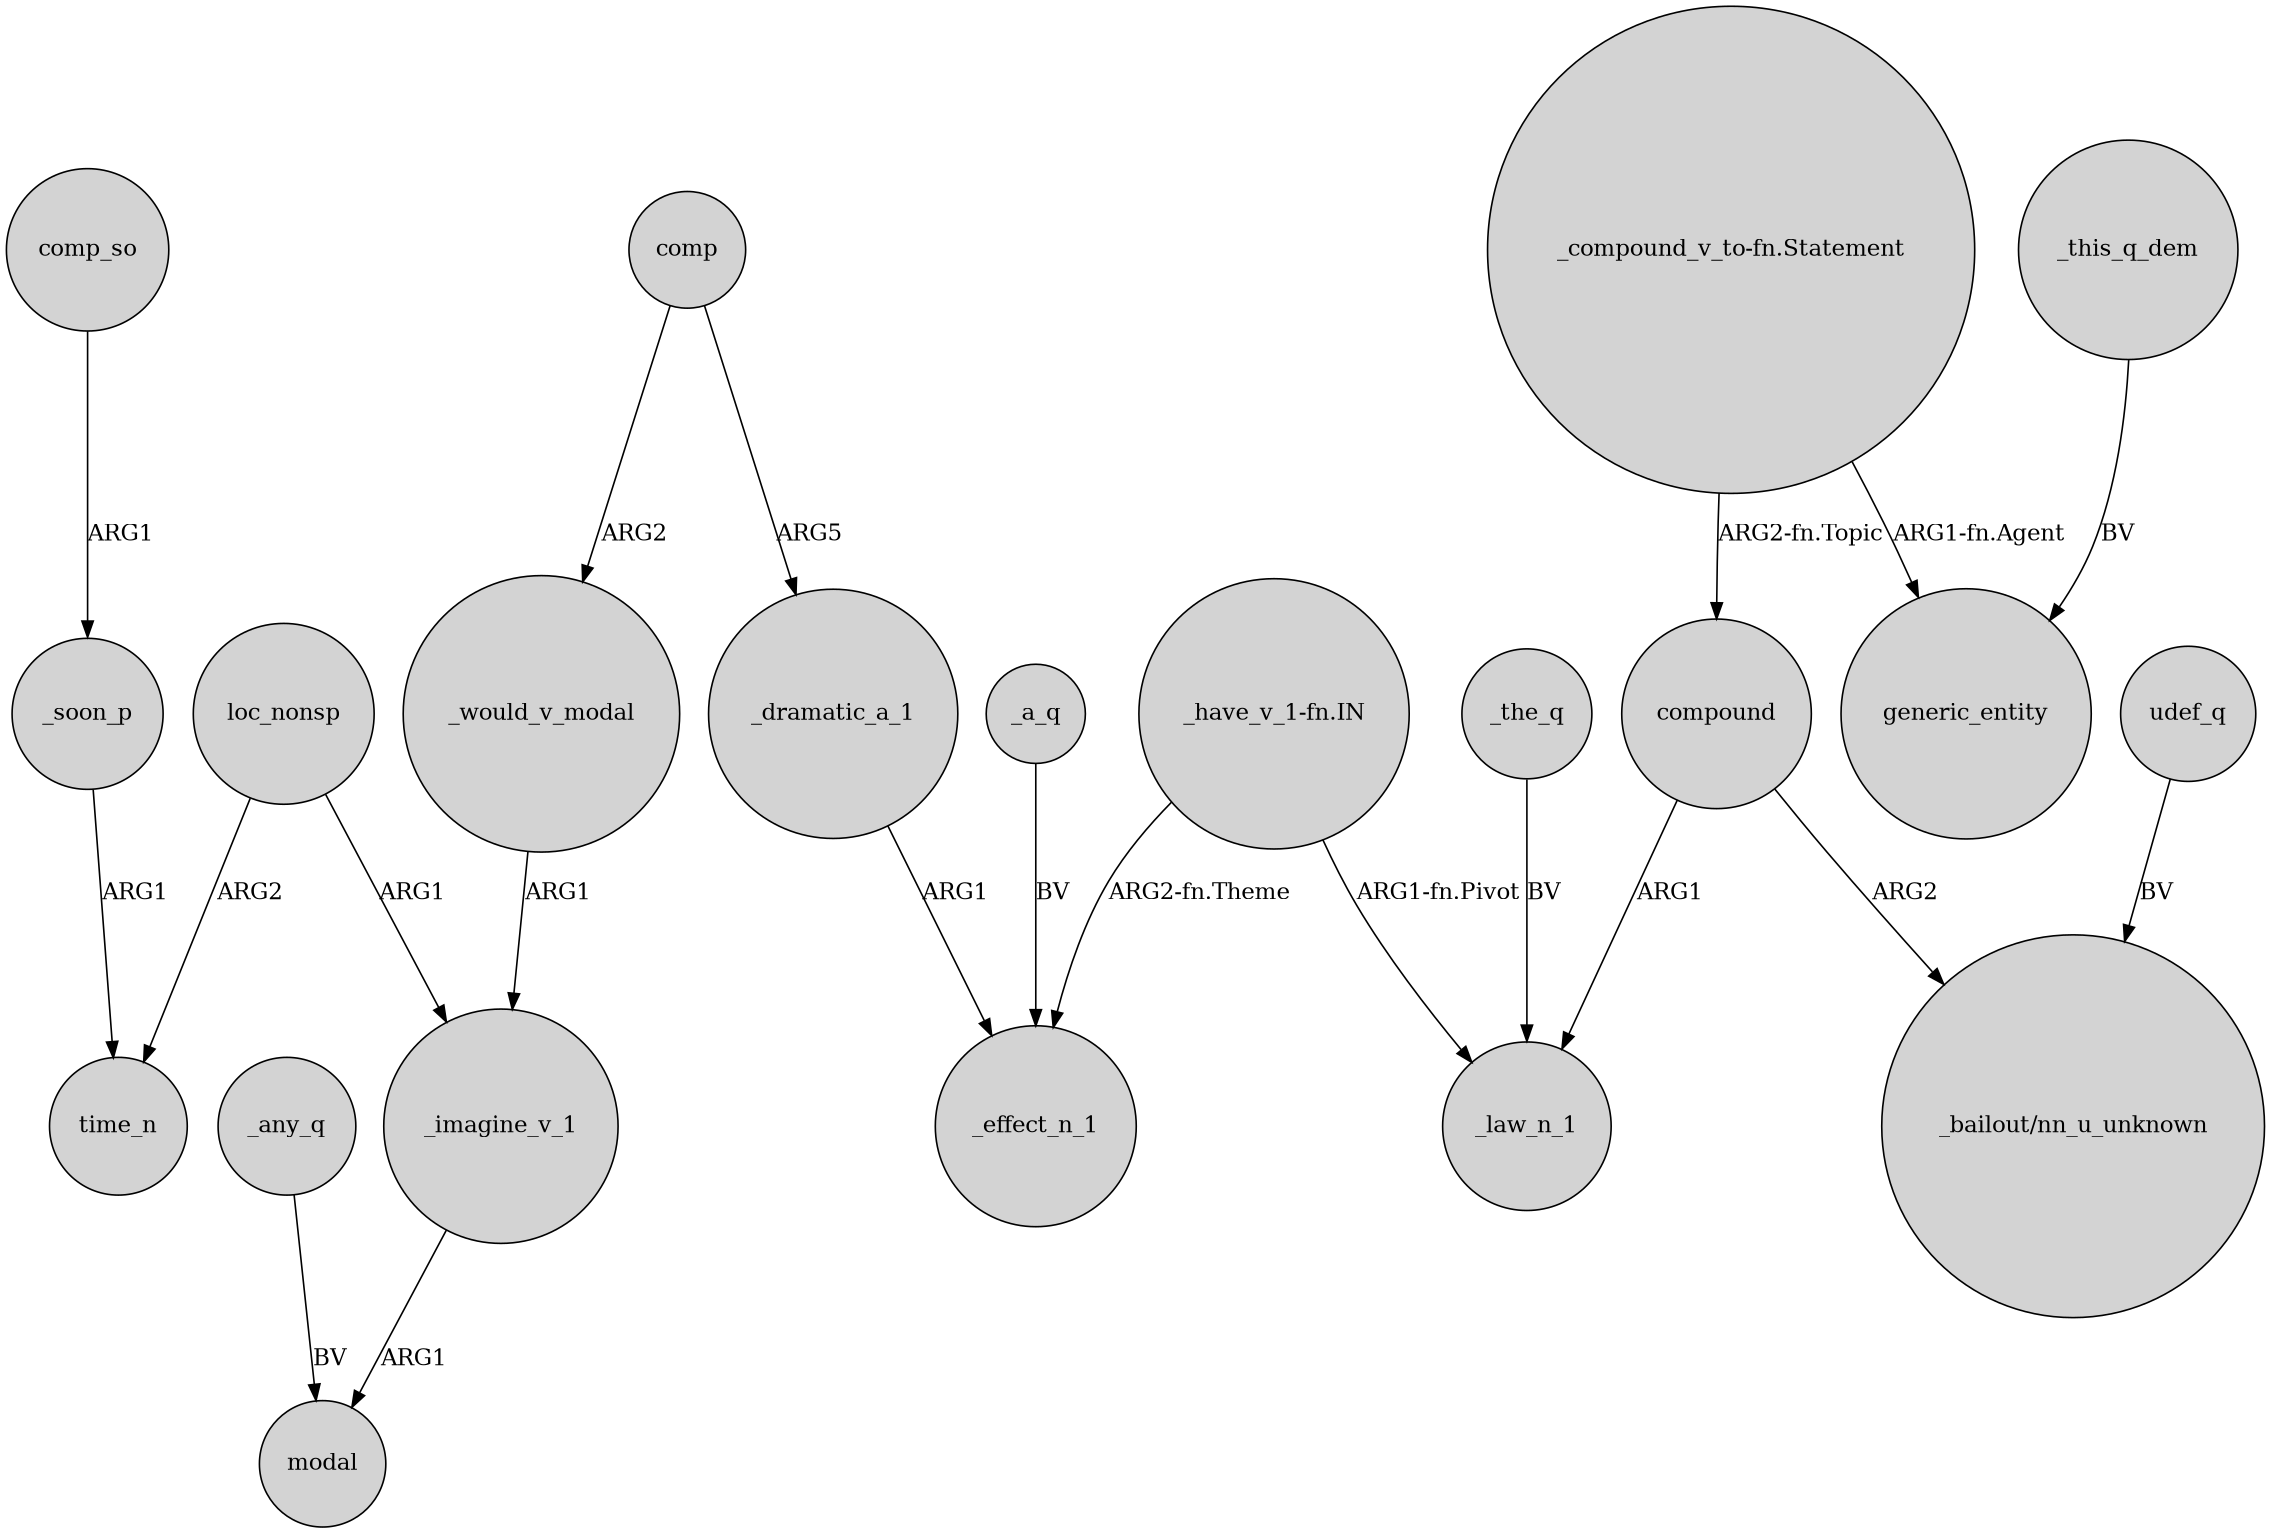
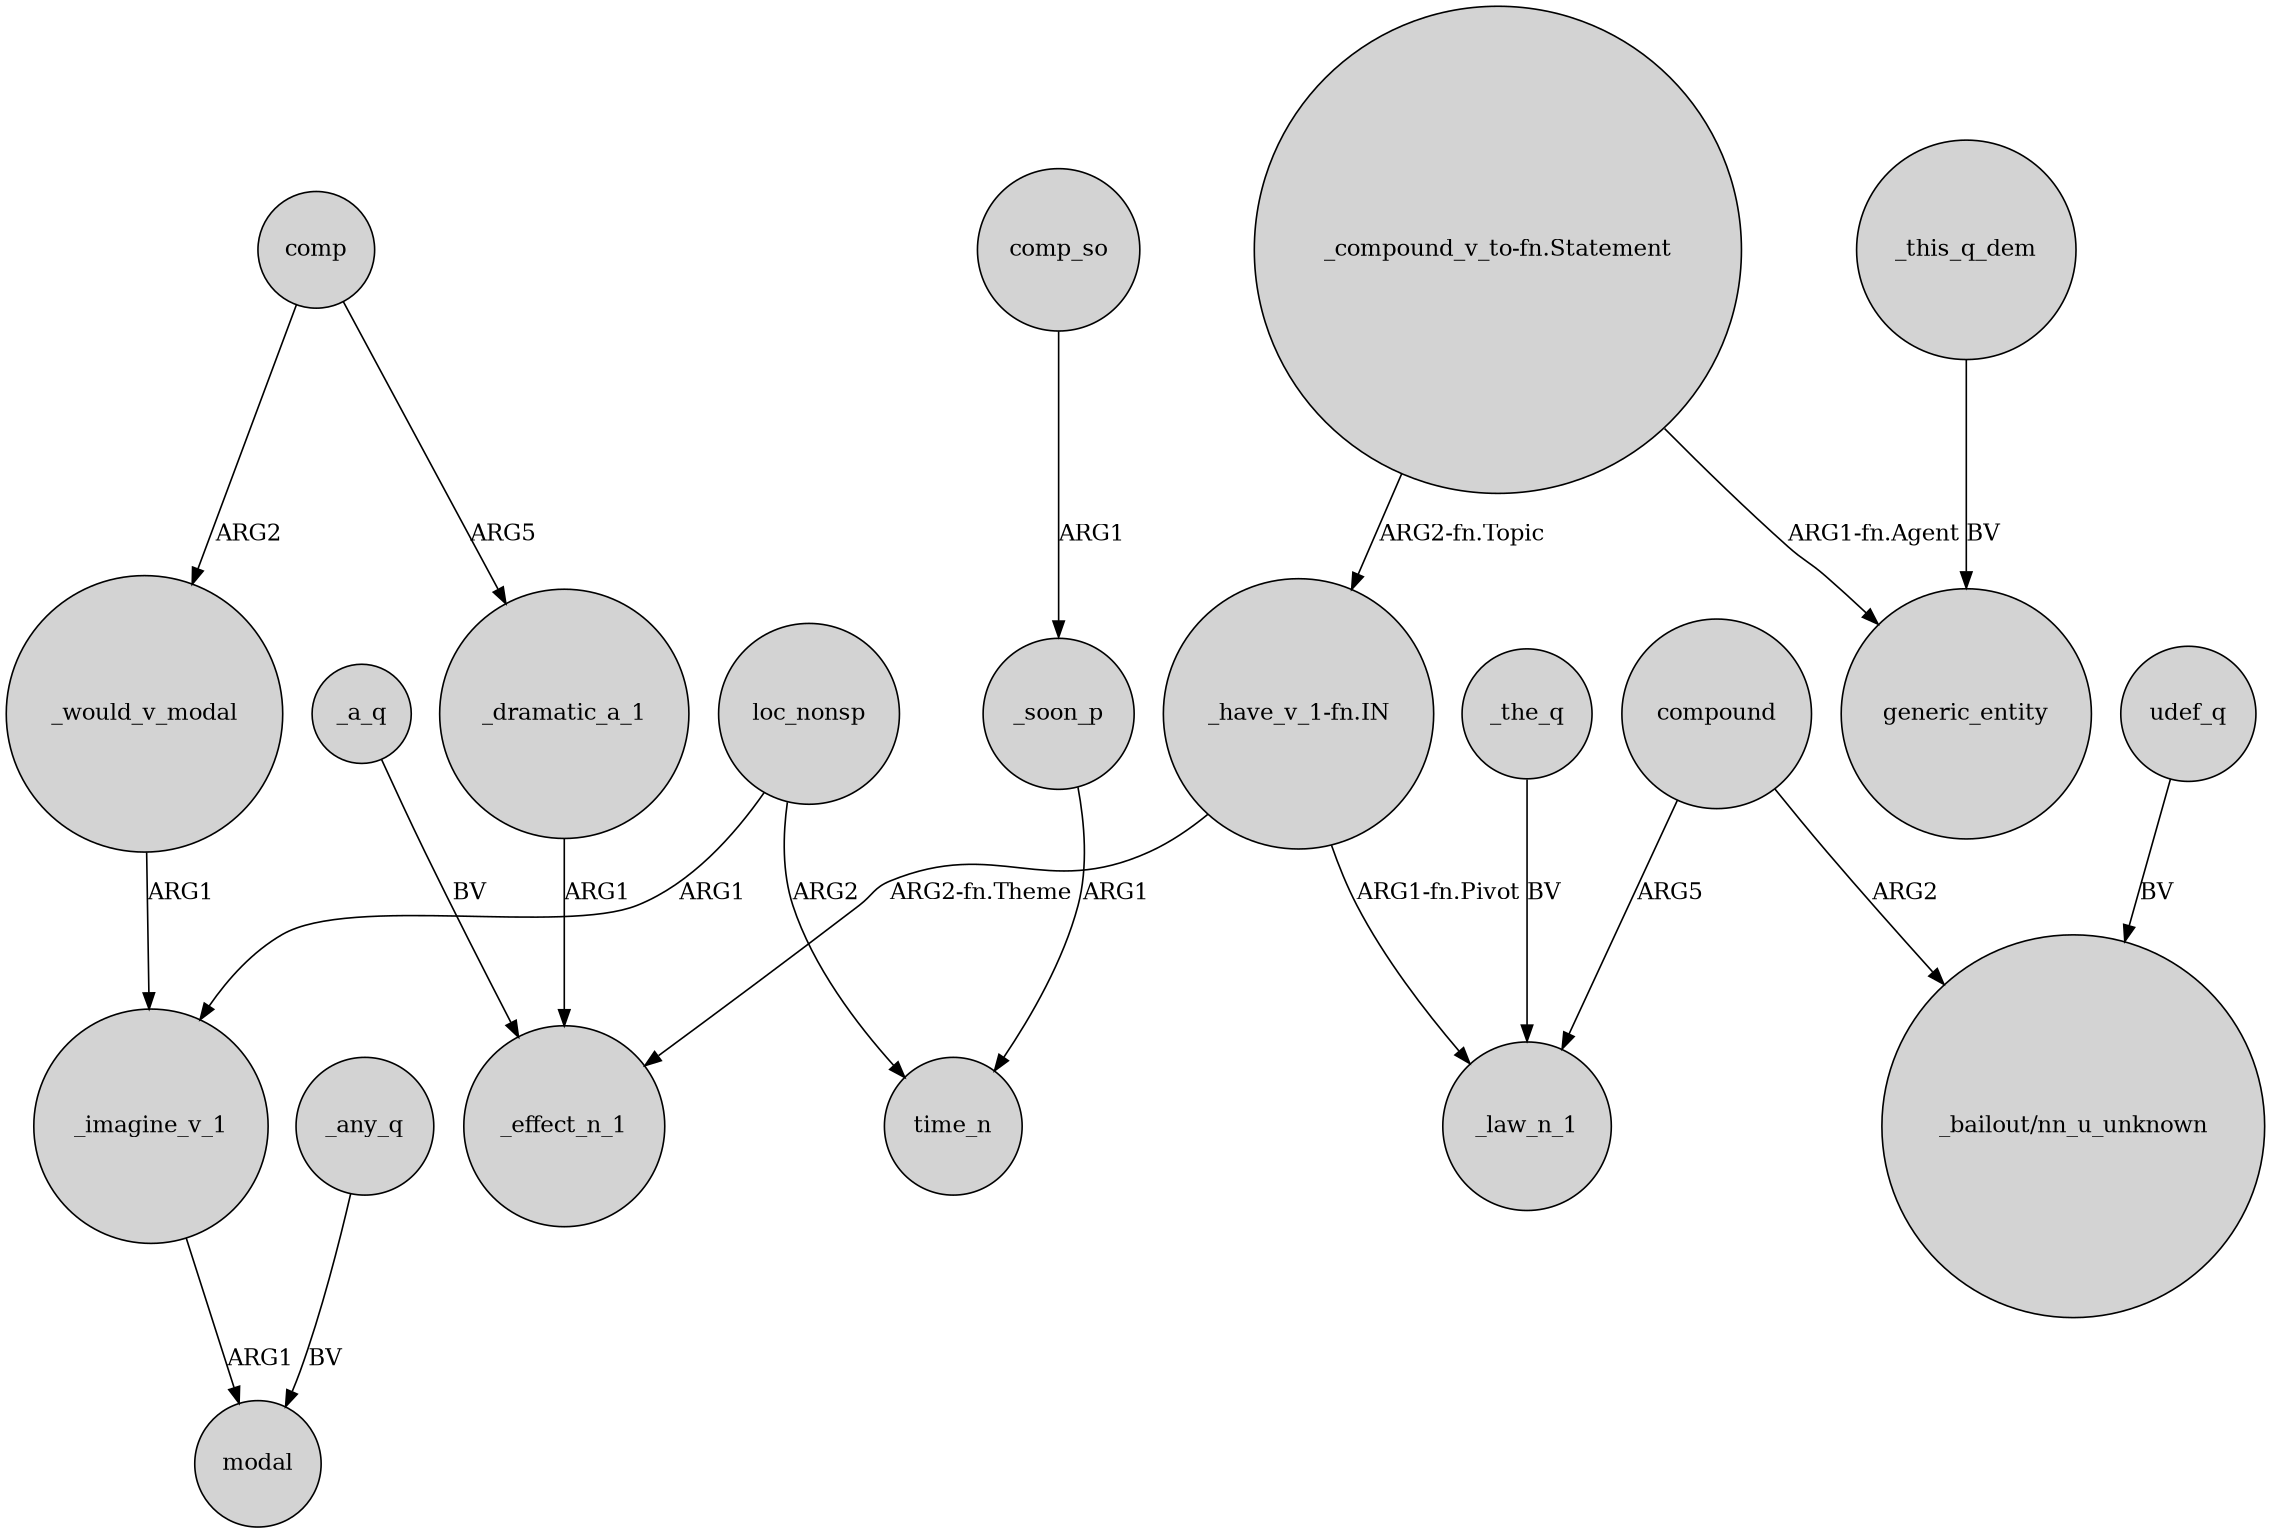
edge "_compound_v_to-fn.Statement" -> "compound": now "_compound_v_to-fn.Statement" -> "_have_v_1-fn.IN"
edge "compound" -> "_law_n_1": label "ARG1" -> "ARG5"
